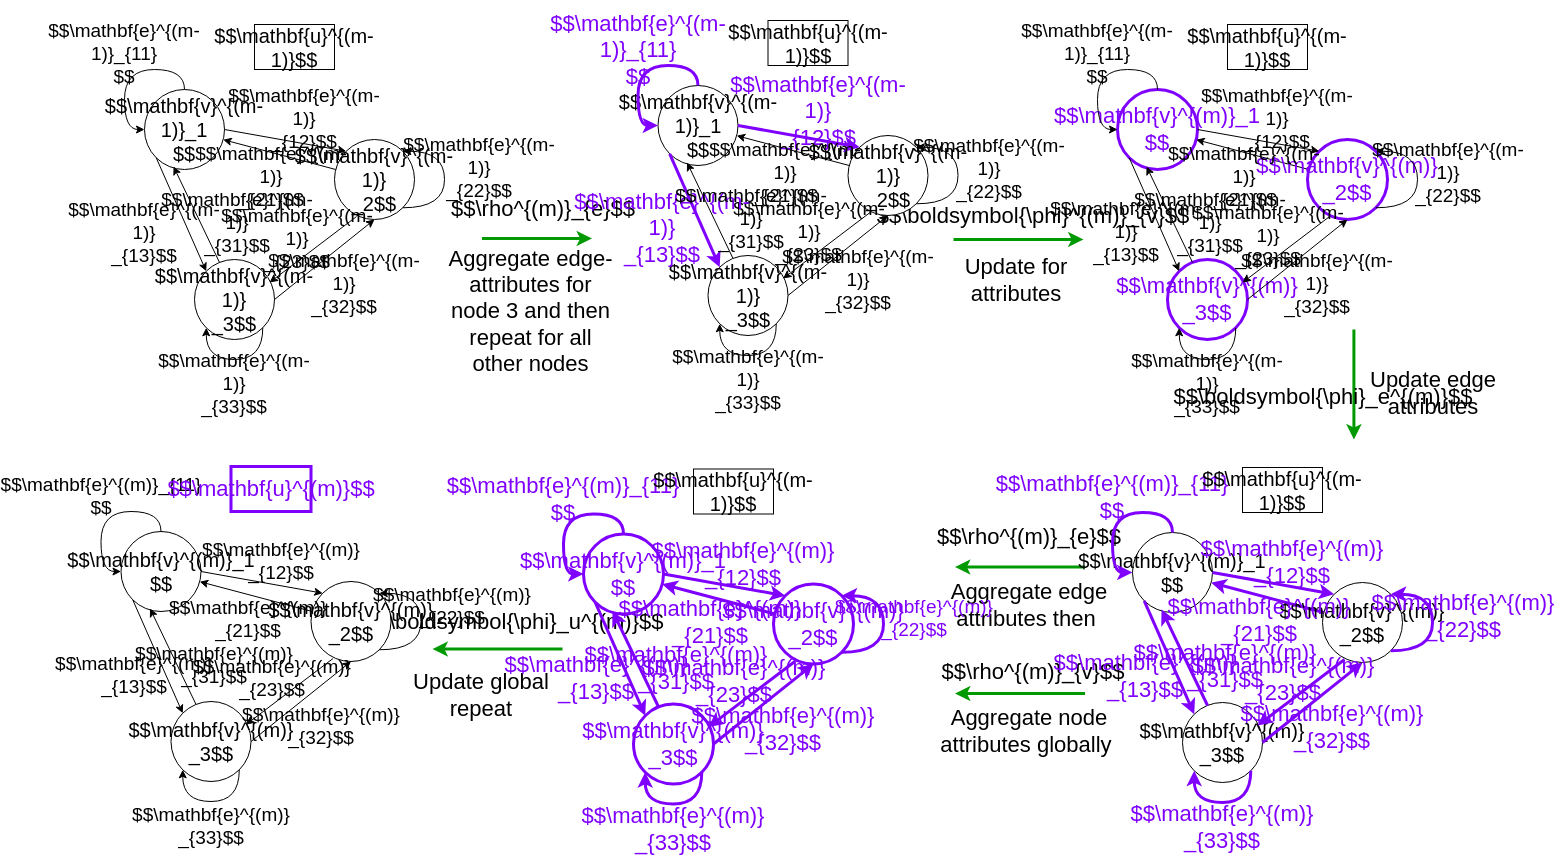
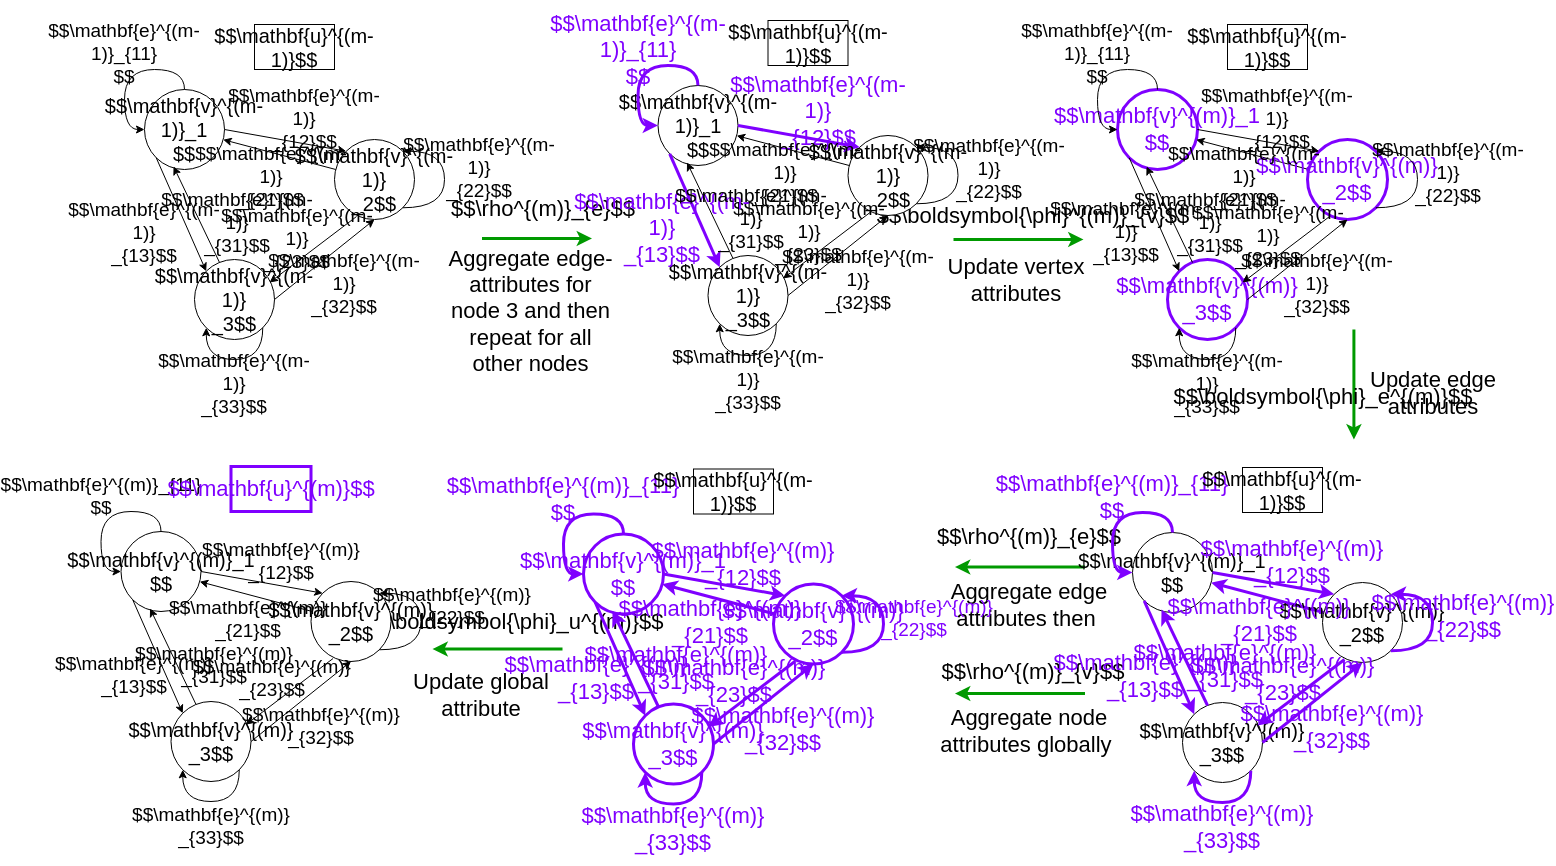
node "Update for attributes": label "Update for attributes" -> "Update vertex attributes"
node "Update global repeat": label "Update global repeat" -> "Update global attribute"
